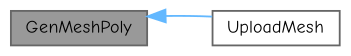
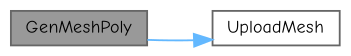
edge "UploadMesh" -> "GenMeshPoly": reversed
